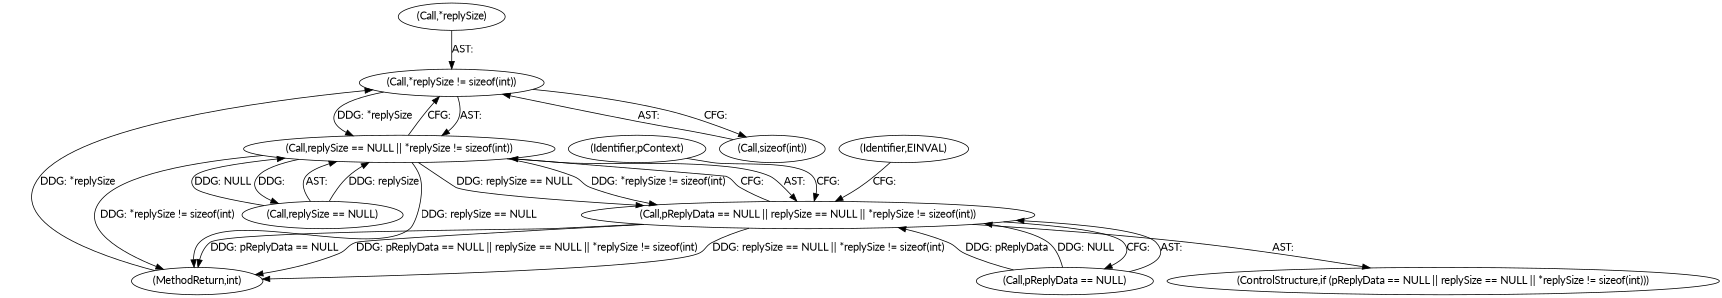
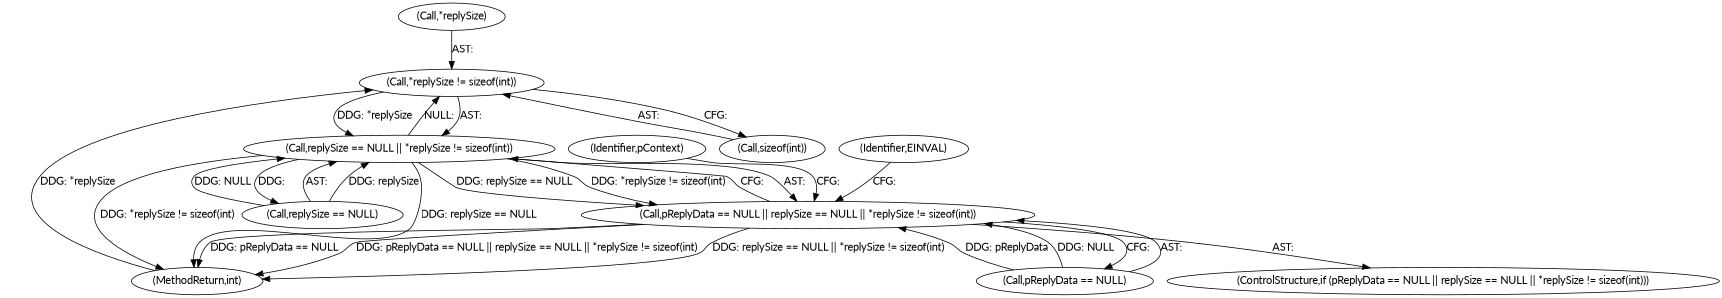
edge "(Call,replySize == NULL || *replySize != sizeof(int))" -> "(Call,*replySize != sizeof(int))": label "CFG: " -> "NULL: "
